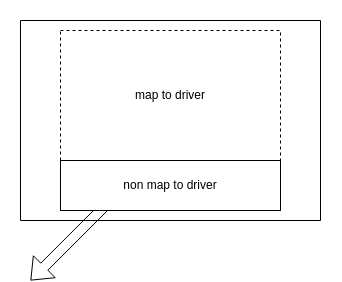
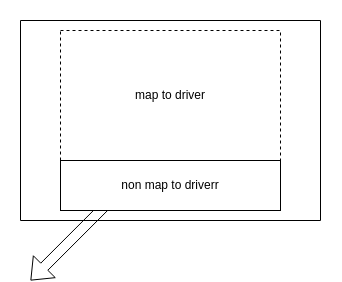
node "non map to driver": label "non map to driver" -> "non map to driverr"
